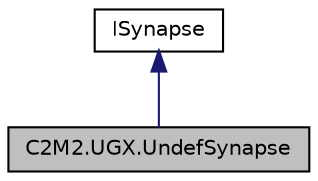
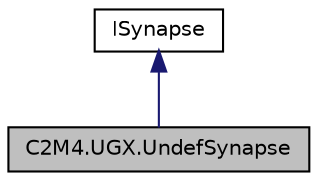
node "C2M2.UGX.UndefSynapse": label "C2M2.UGX.UndefSynapse" -> "C2M4.UGX.UndefSynapse"
